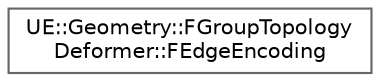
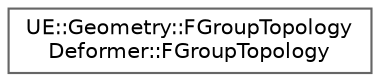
node "UE::Geometry::FGroupTopology Deformer::FEdgeEncoding": label "UE::Geometry::FGroupTopology Deformer::FEdgeEncoding" -> "UE::Geometry::FGroupTopology Deformer::FGroupTopology"
